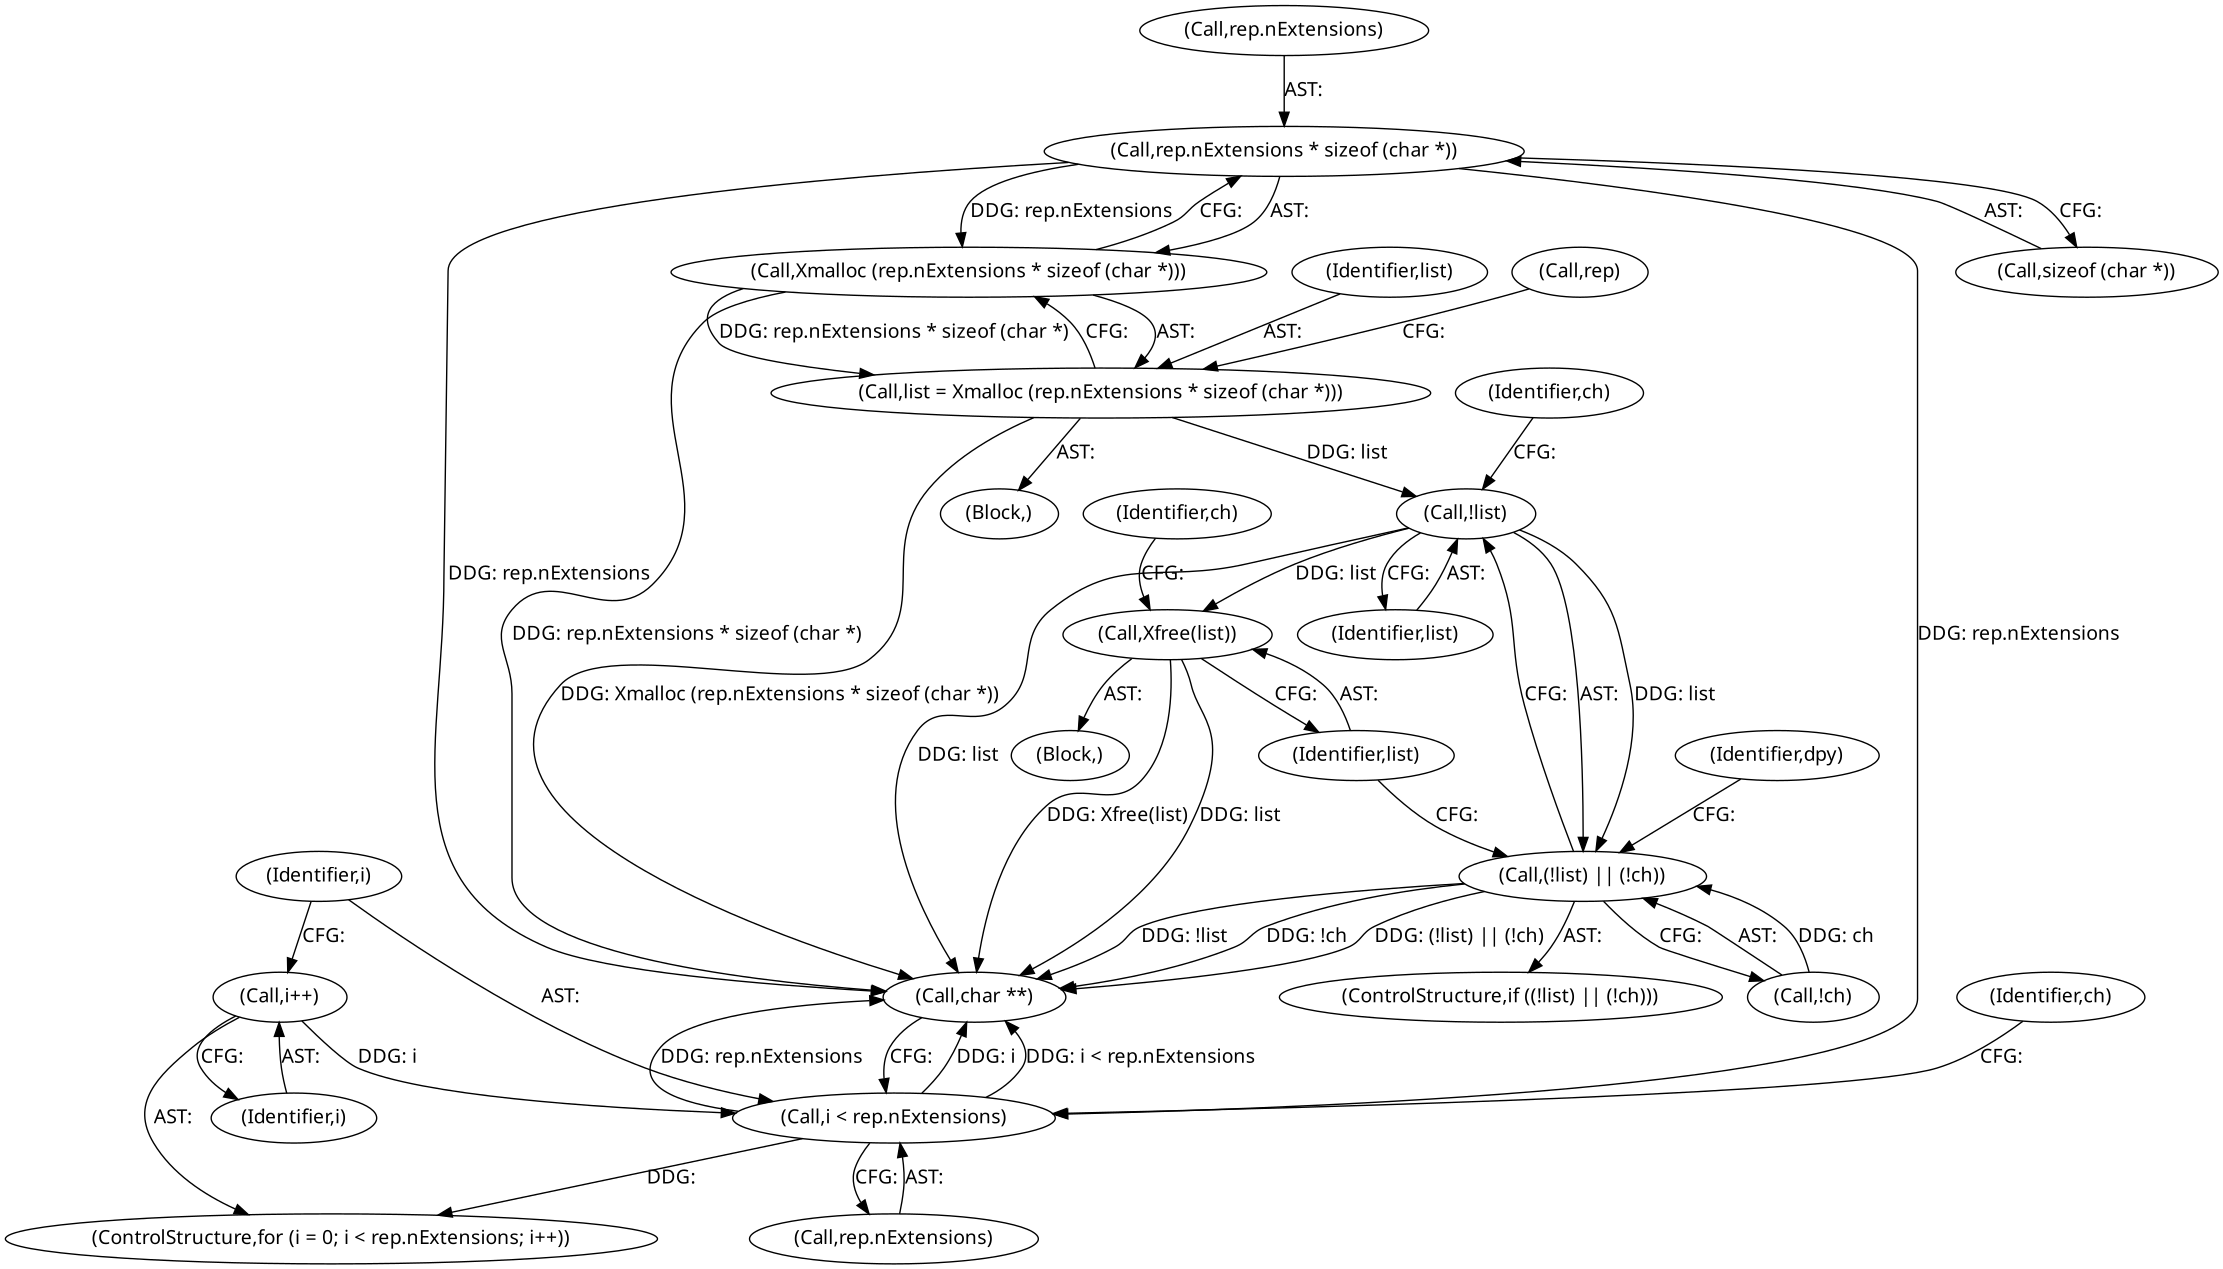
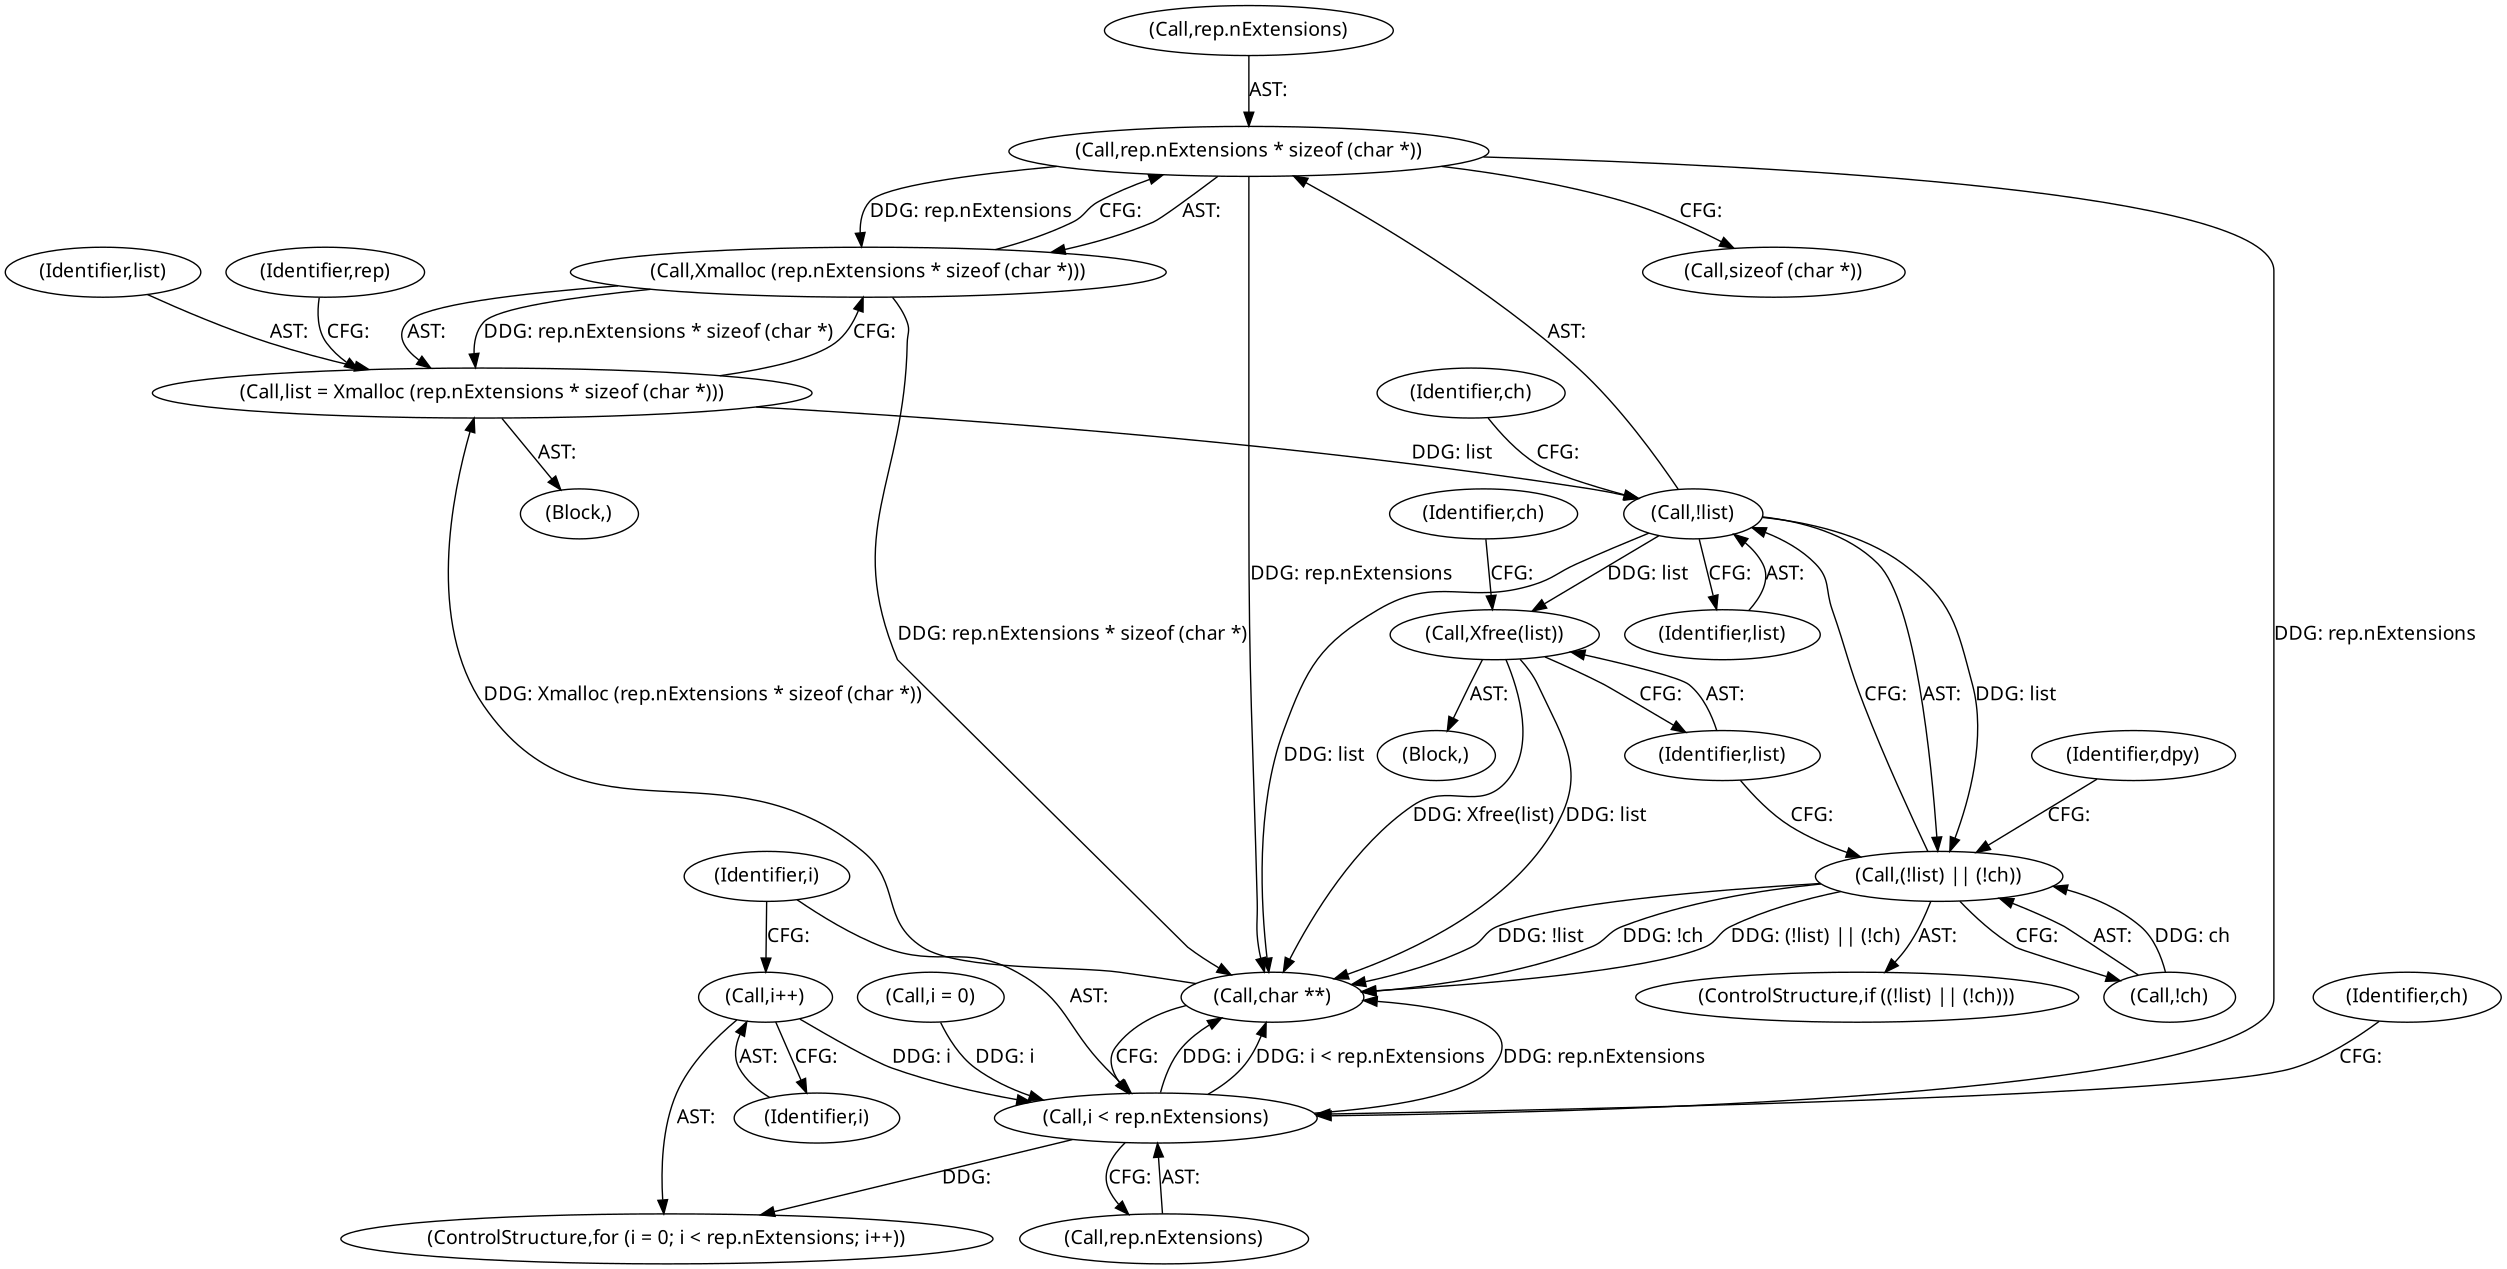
edge "(Call,sizeof (char *))" -> "(Call,rep.nExtensions * sizeof (char *))": now "(Call,!list)" -> "(Call,rep.nExtensions * sizeof (char *))"
node "(Call,rep)": label "(Call,rep)" -> "(Identifier,rep)"
edge "(Call,list = Xmalloc (rep.nExtensions * sizeof (char *)))" -> "(Call,char **)": reversed
node "(Call,i = 0)": added
